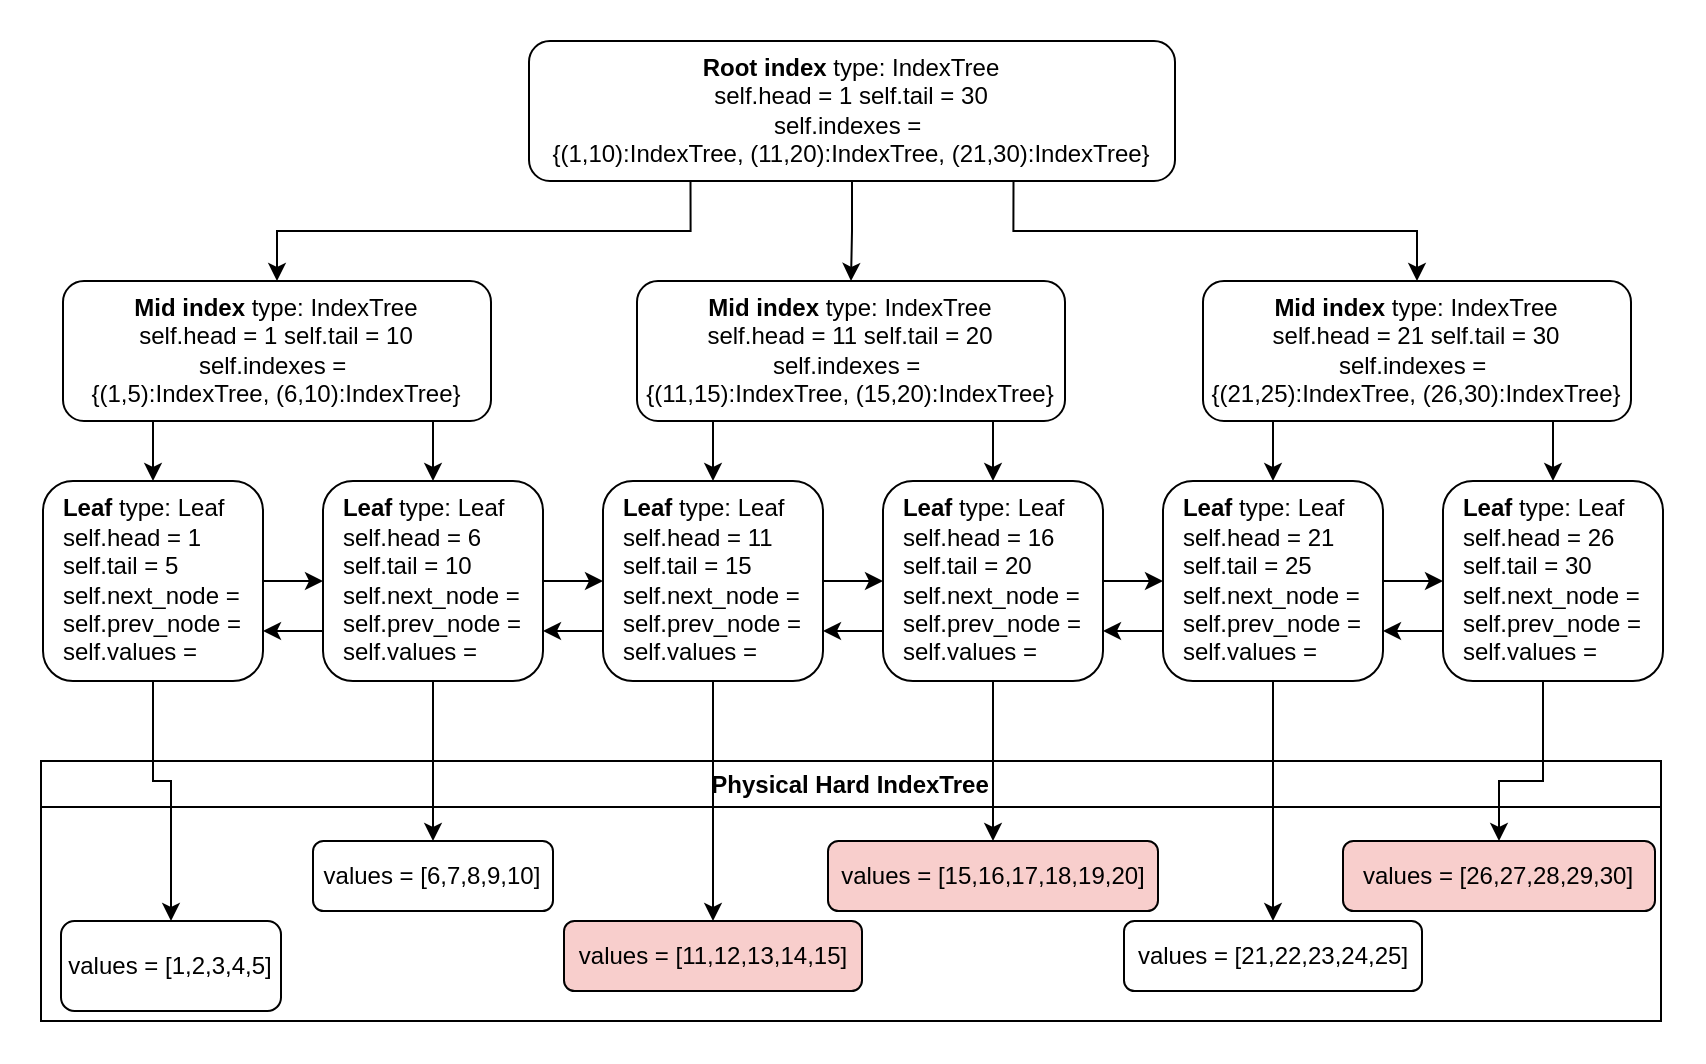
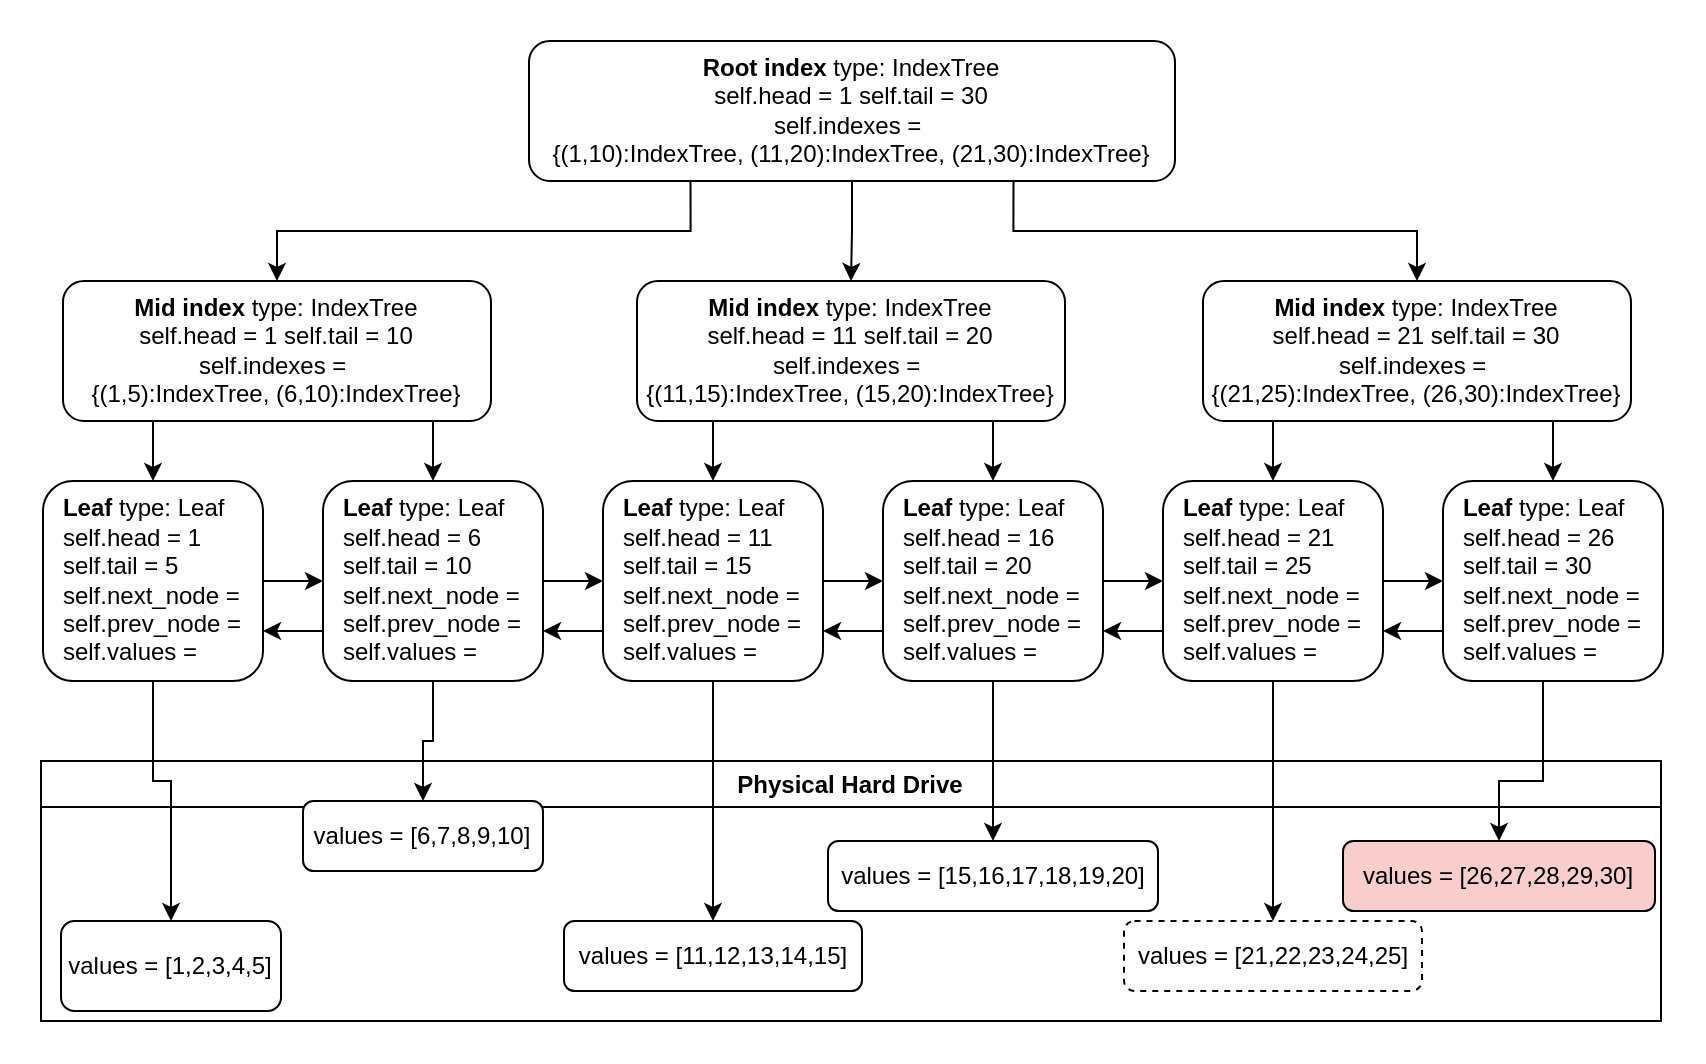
node "Physical Hard IndexTree": label "Physical Hard IndexTree" -> "Physical Hard Drive"
node "values = [6,7,8,9,10]": moved (433, 876) -> (423, 836)
node "values = [15,16,17,18,19,20]": fillcolor #f8cecc -> #ffffff
node "values = [11,12,13,14,15]": fillcolor #f8cecc -> #ffffff
node "values = [21,22,23,24,25]": style solid -> dashed
